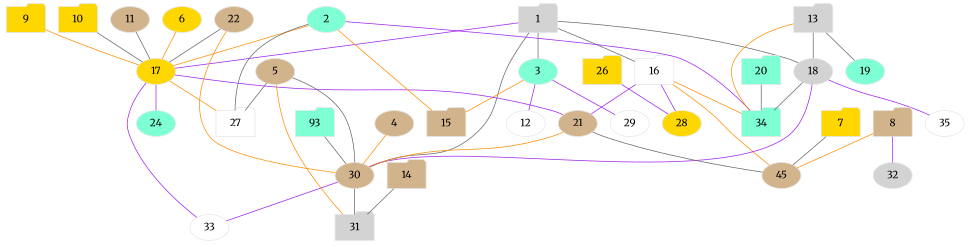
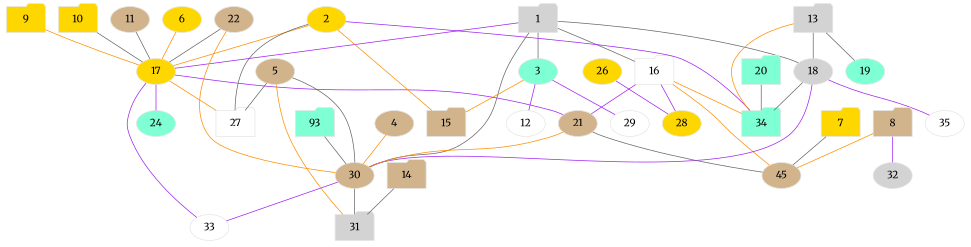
node "2": fillcolor aquamarine -> gold
node "26": shape folder -> ellipse
